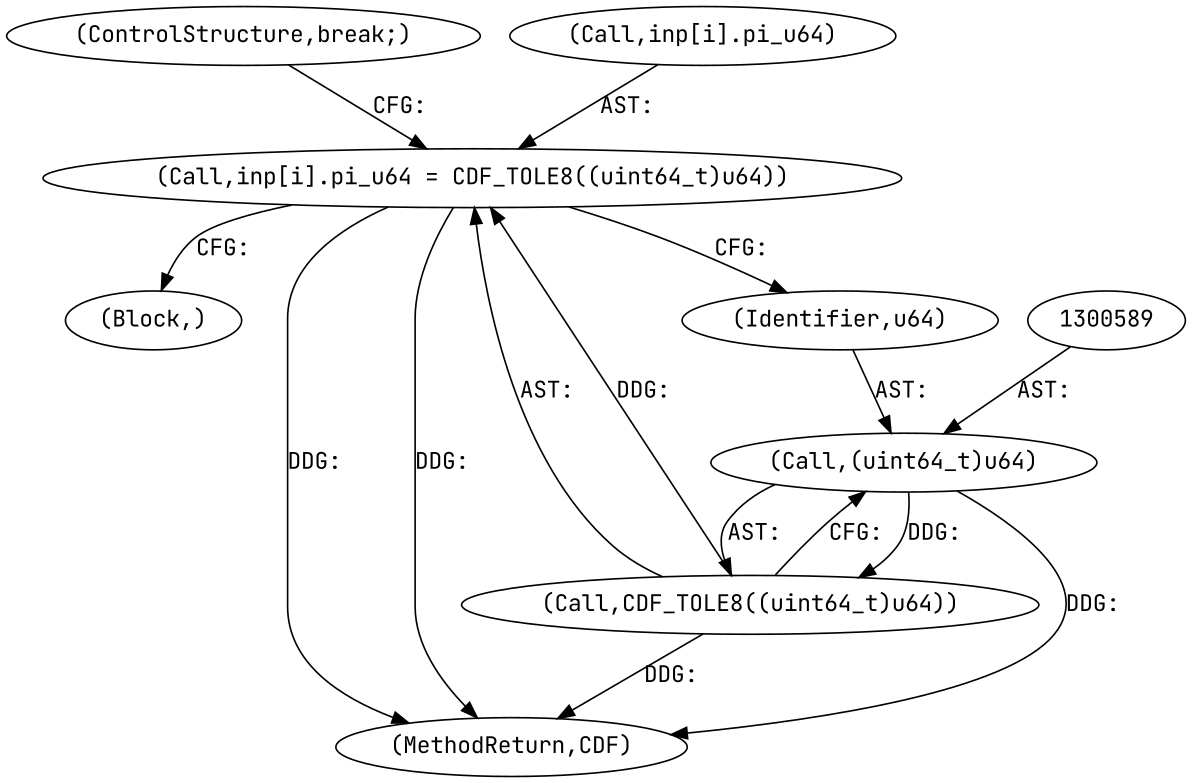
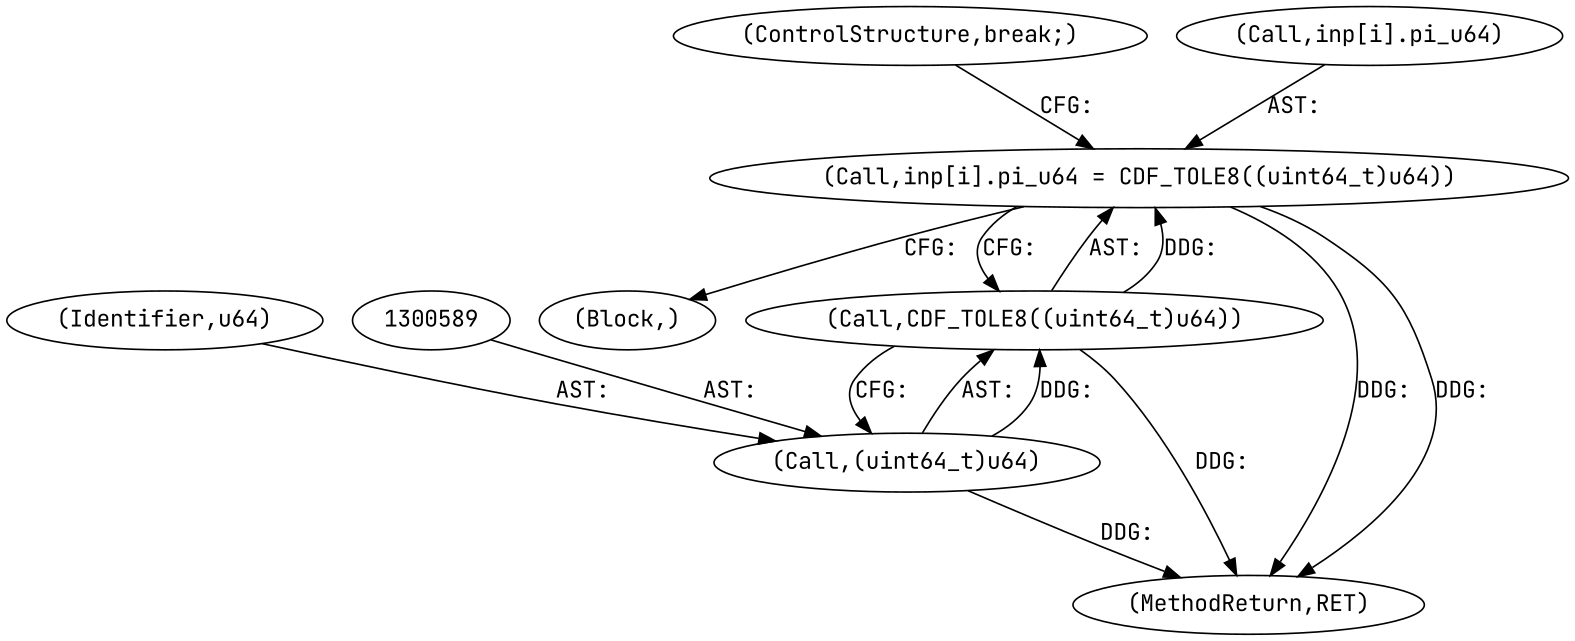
edge "(Call,inp[i].pi_u64 = CDF_TOLE8((uint64_t)u64))" -> "(Identifier,u64)": now "(Call,inp[i].pi_u64 = CDF_TOLE8((uint64_t)u64))" -> "(Call,CDF_TOLE8((uint64_t)u64))"
node "(MethodReturn,CDF)": label "(MethodReturn,CDF)" -> "(MethodReturn,RET)"
